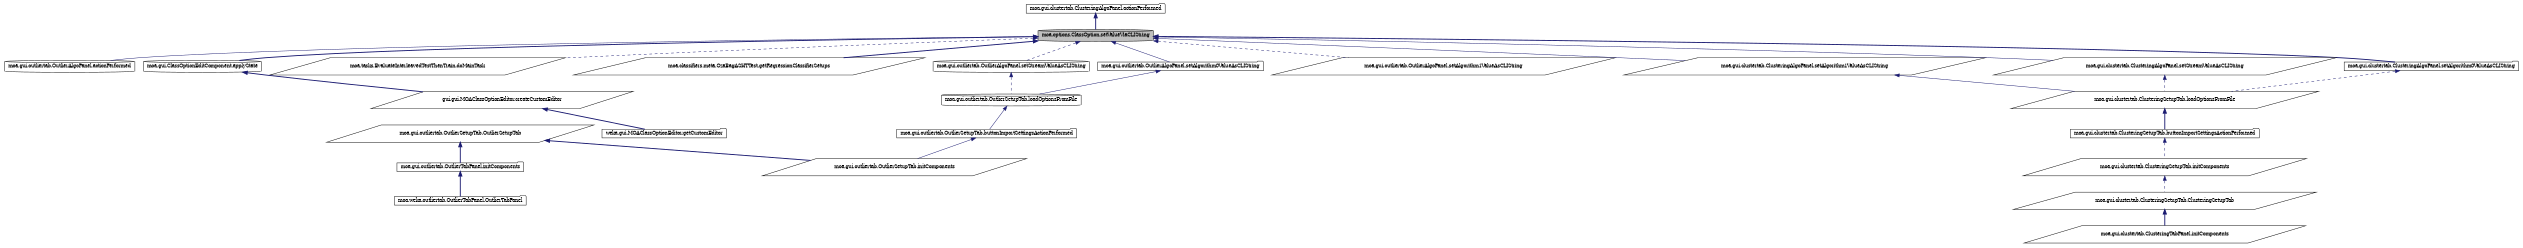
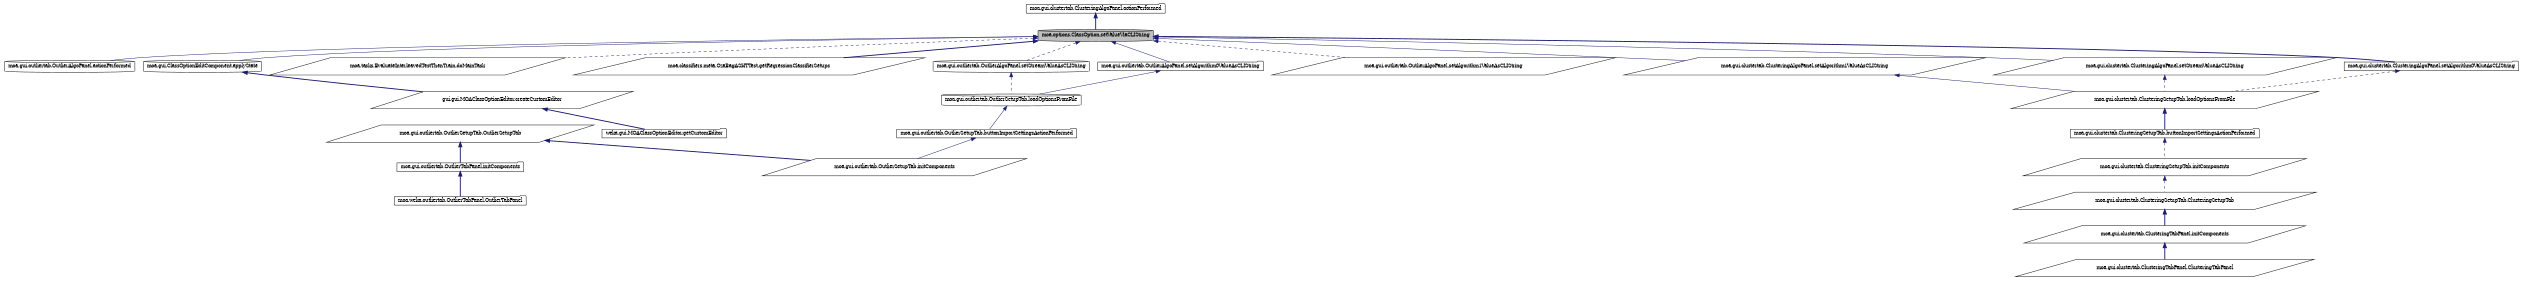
edge "moa.gui.ClassOptionEditComponent.applyState" -> "moa.options.ClassOption.setValueViaCLIString": style bold -> solid
node "moa.gui.clustertab.ClusteringTabPanel.ClusteringTabPanel": added
